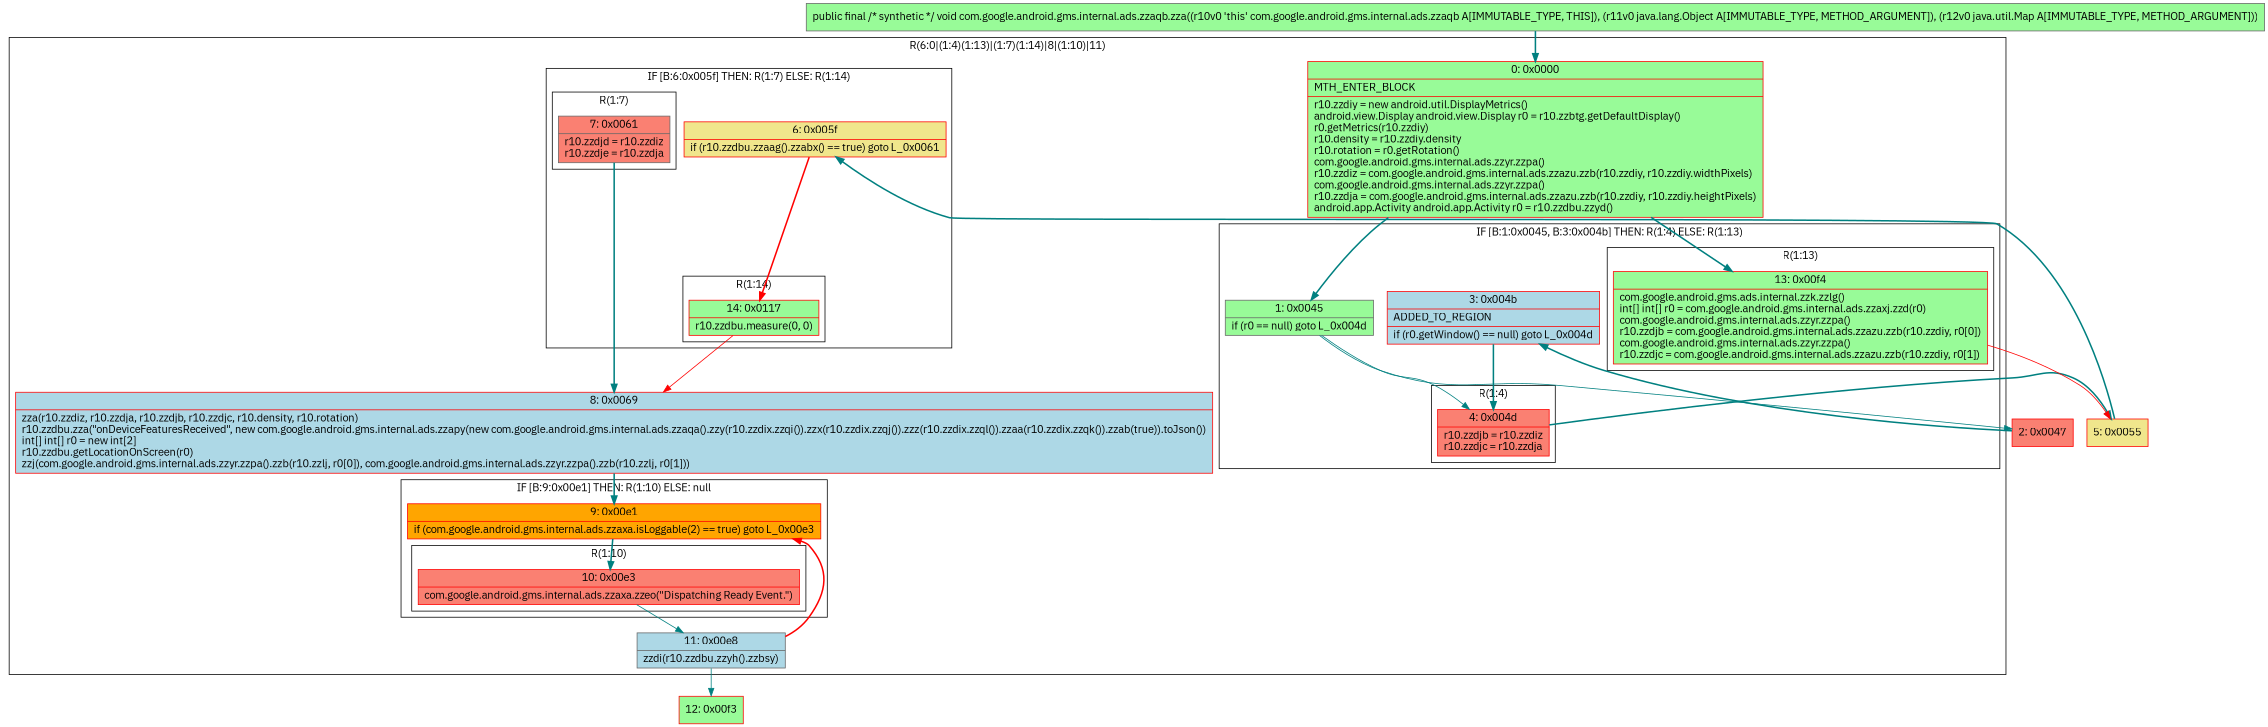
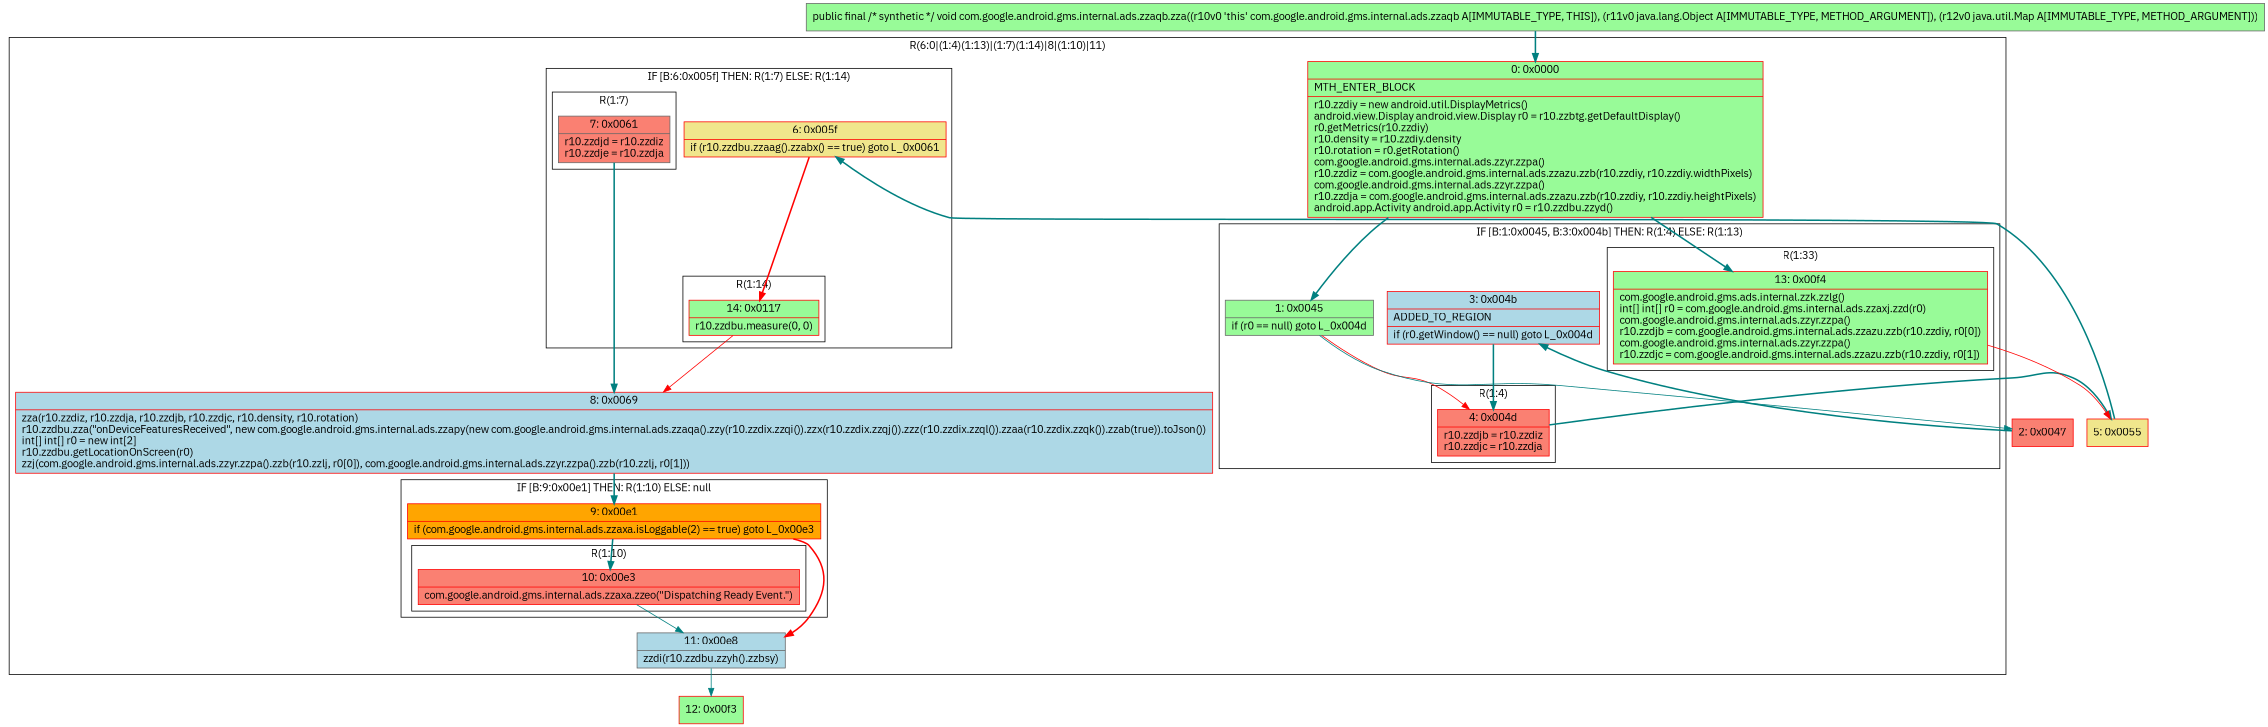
cluster "R(1:13)": label "R(1:13)" -> "R(1:33)"
edge "1: 0x0045" -> "4: 0x004d": color teal -> red
edge "11: 0x00e8" -> "9: 0x00e1": reversed
